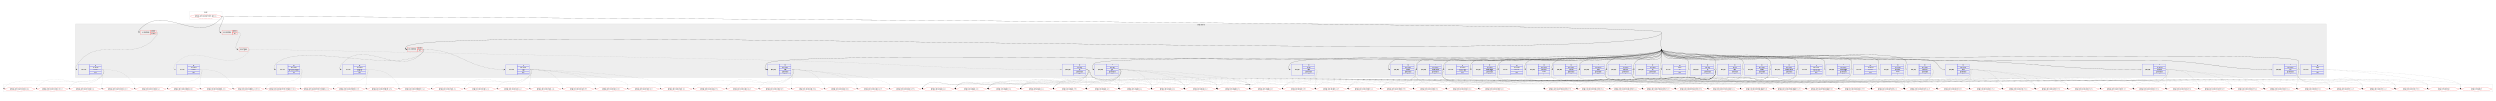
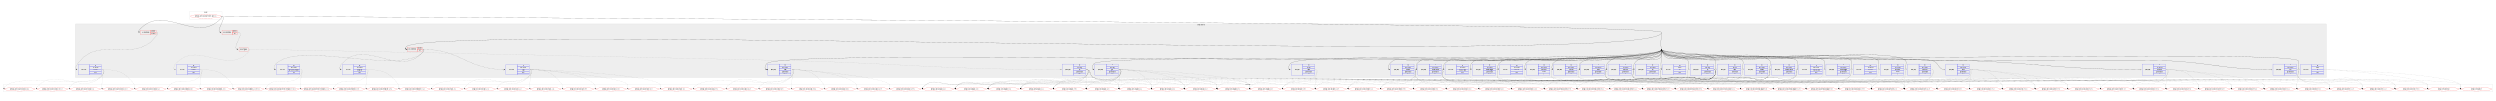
node "portage://dev-haskell/conduit-1.2.6.6": added
